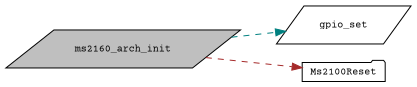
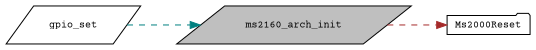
edge "ms2160_arch_init" -> "gpio_set": reversed
node "Ms2100Reset": label "Ms2100Reset" -> "Ms2000Reset"
